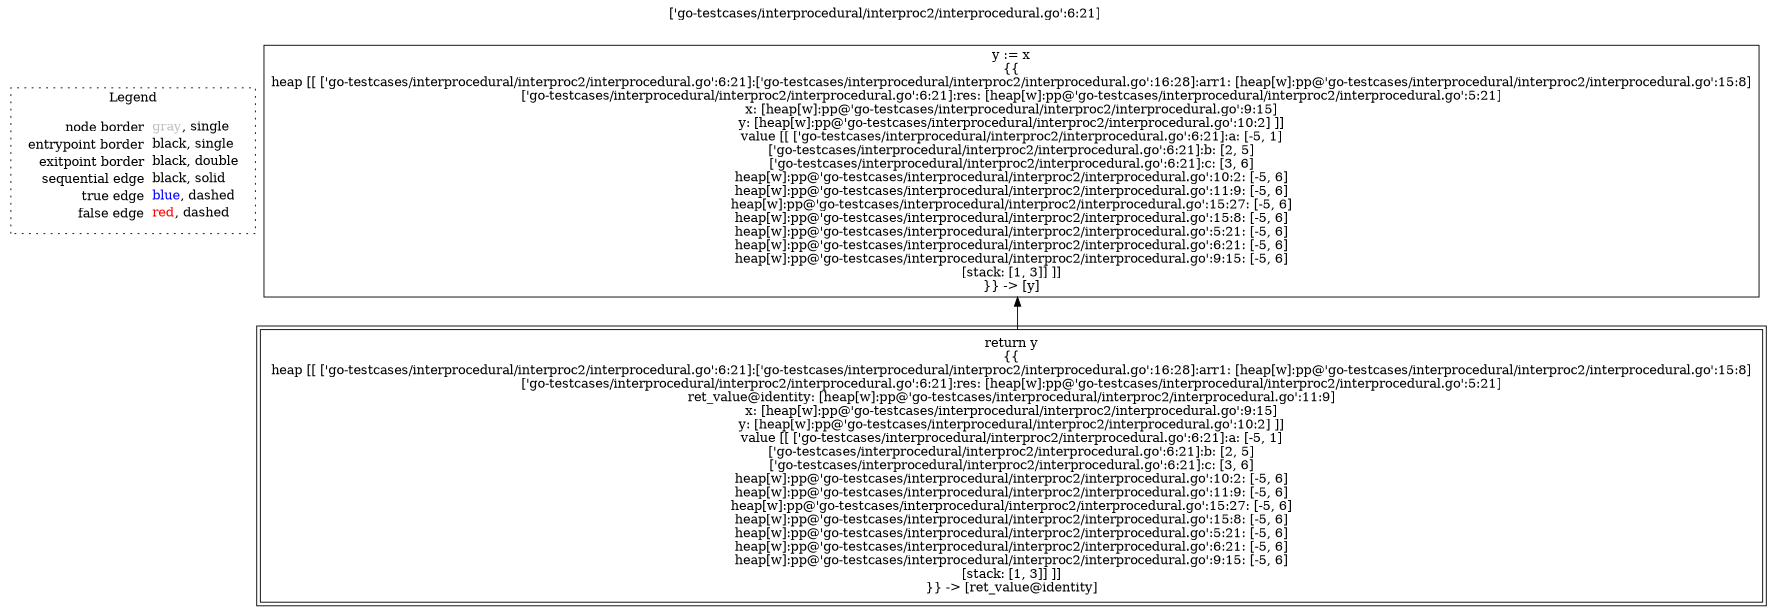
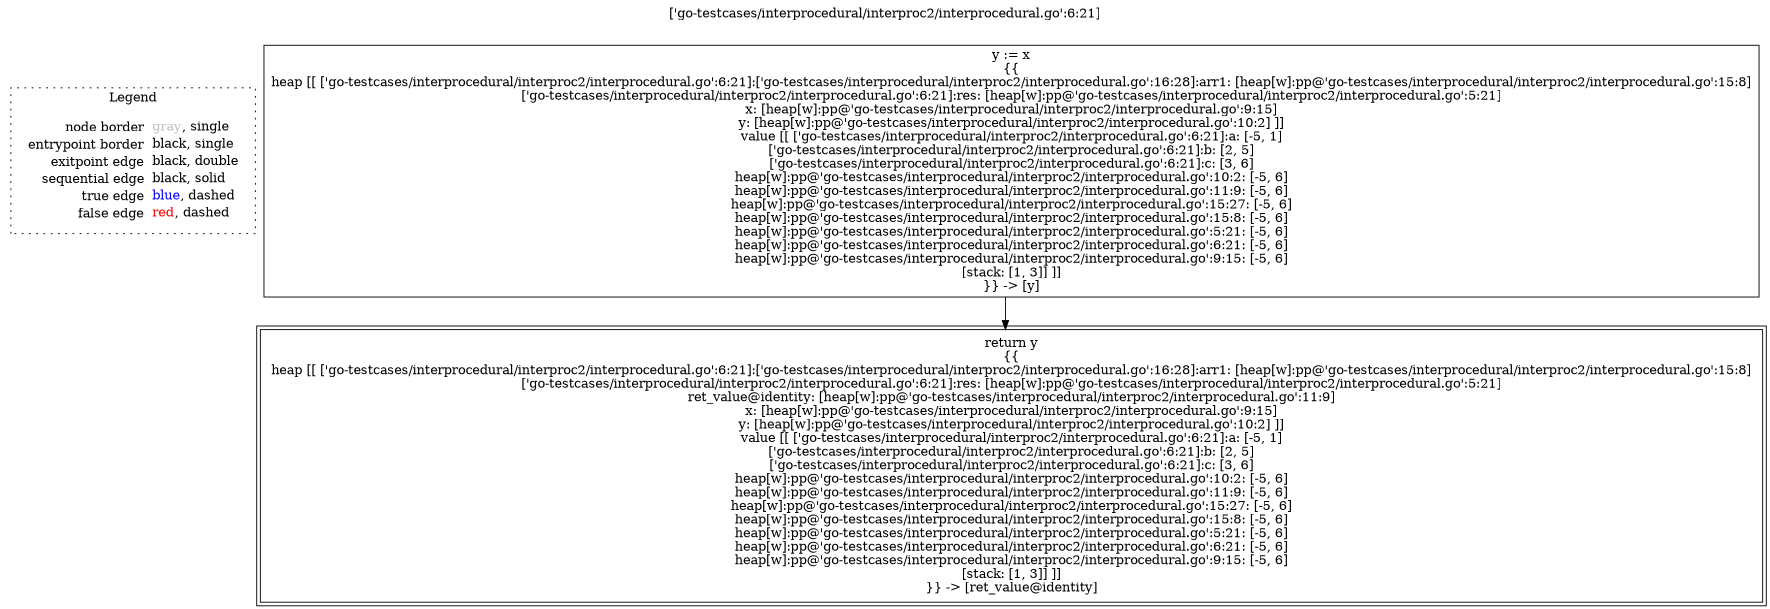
node "node border": text "exitpoint border" -> "exitpoint edge"
edge "return y" -> "y := x": reversed
